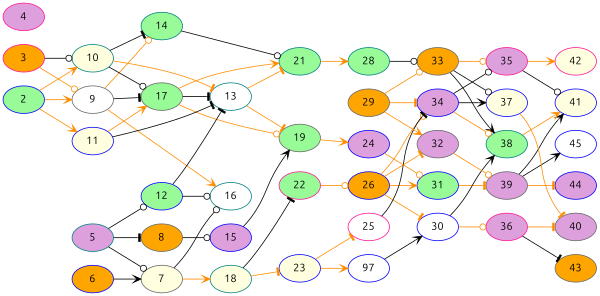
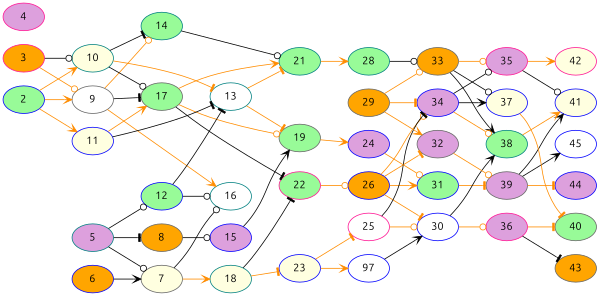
edge "17" -> "13": now "17" -> "22"
edge "25" -> "30": added
node "40": fillcolor plum -> palegreen
